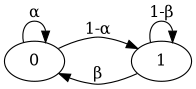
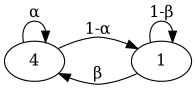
node "0": label "0" -> "4"
